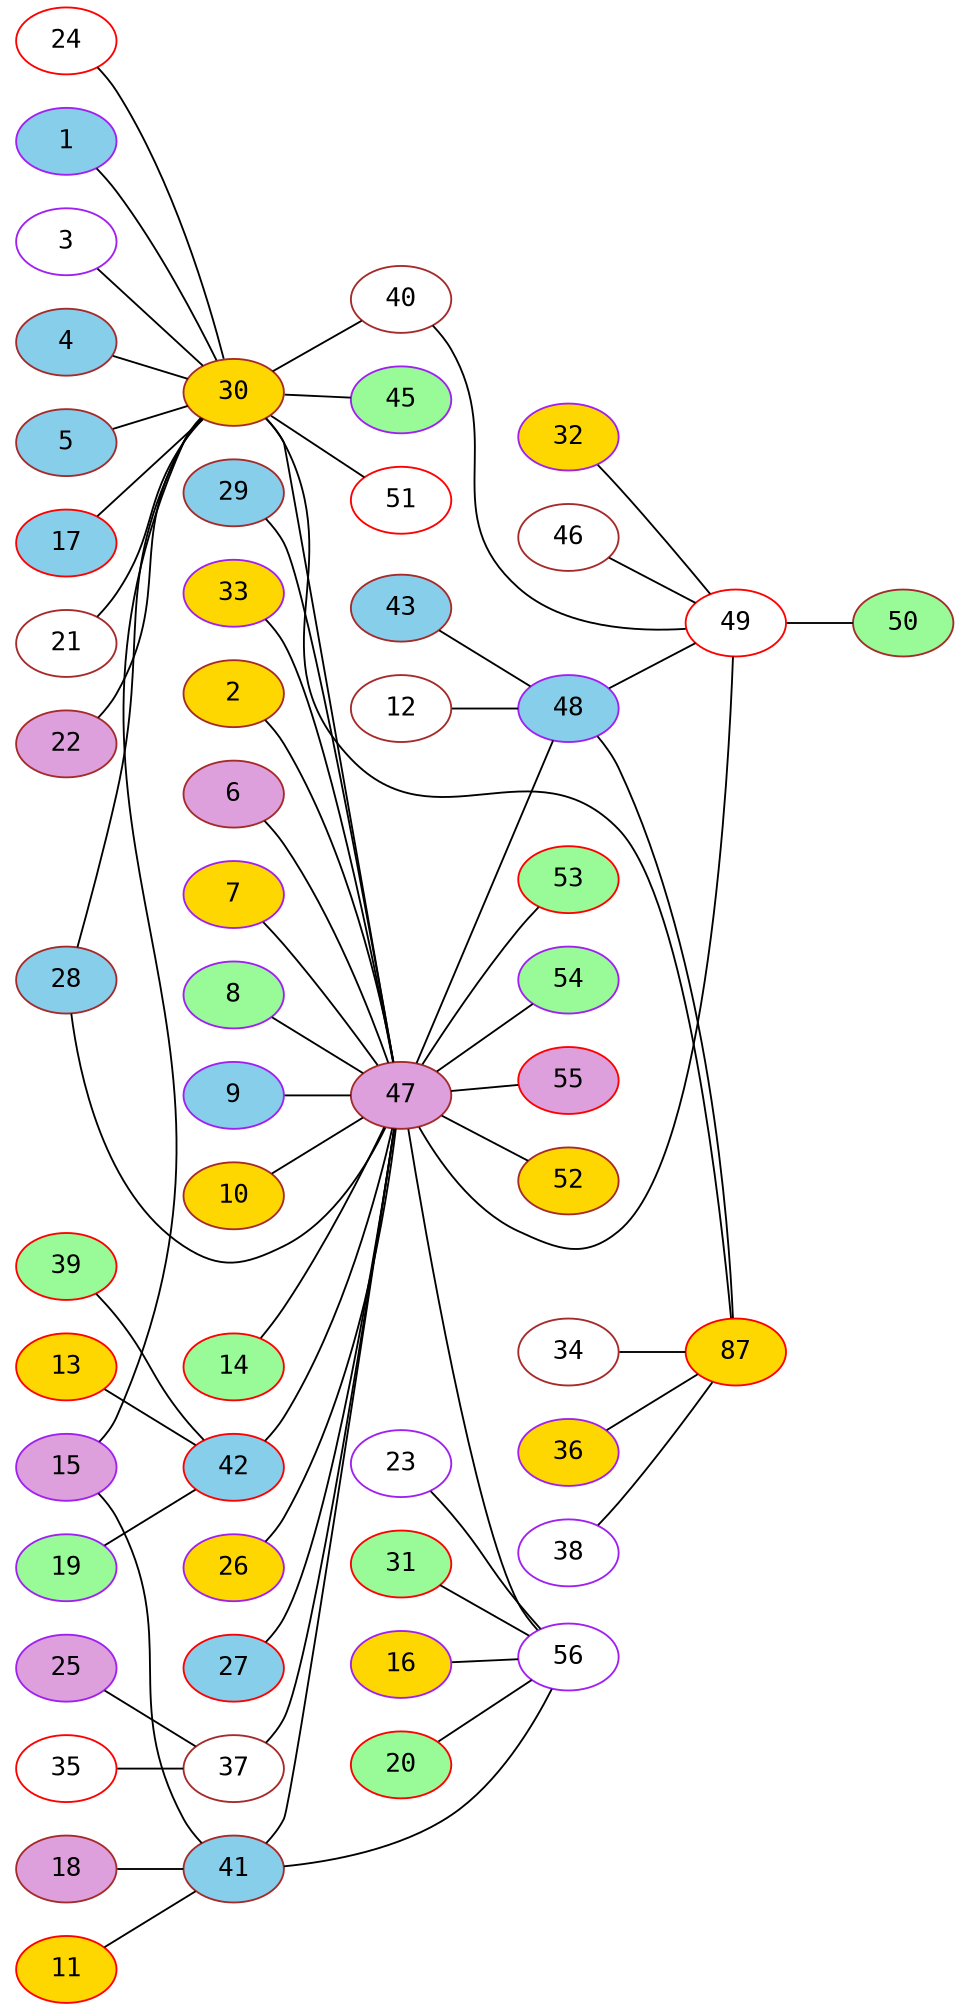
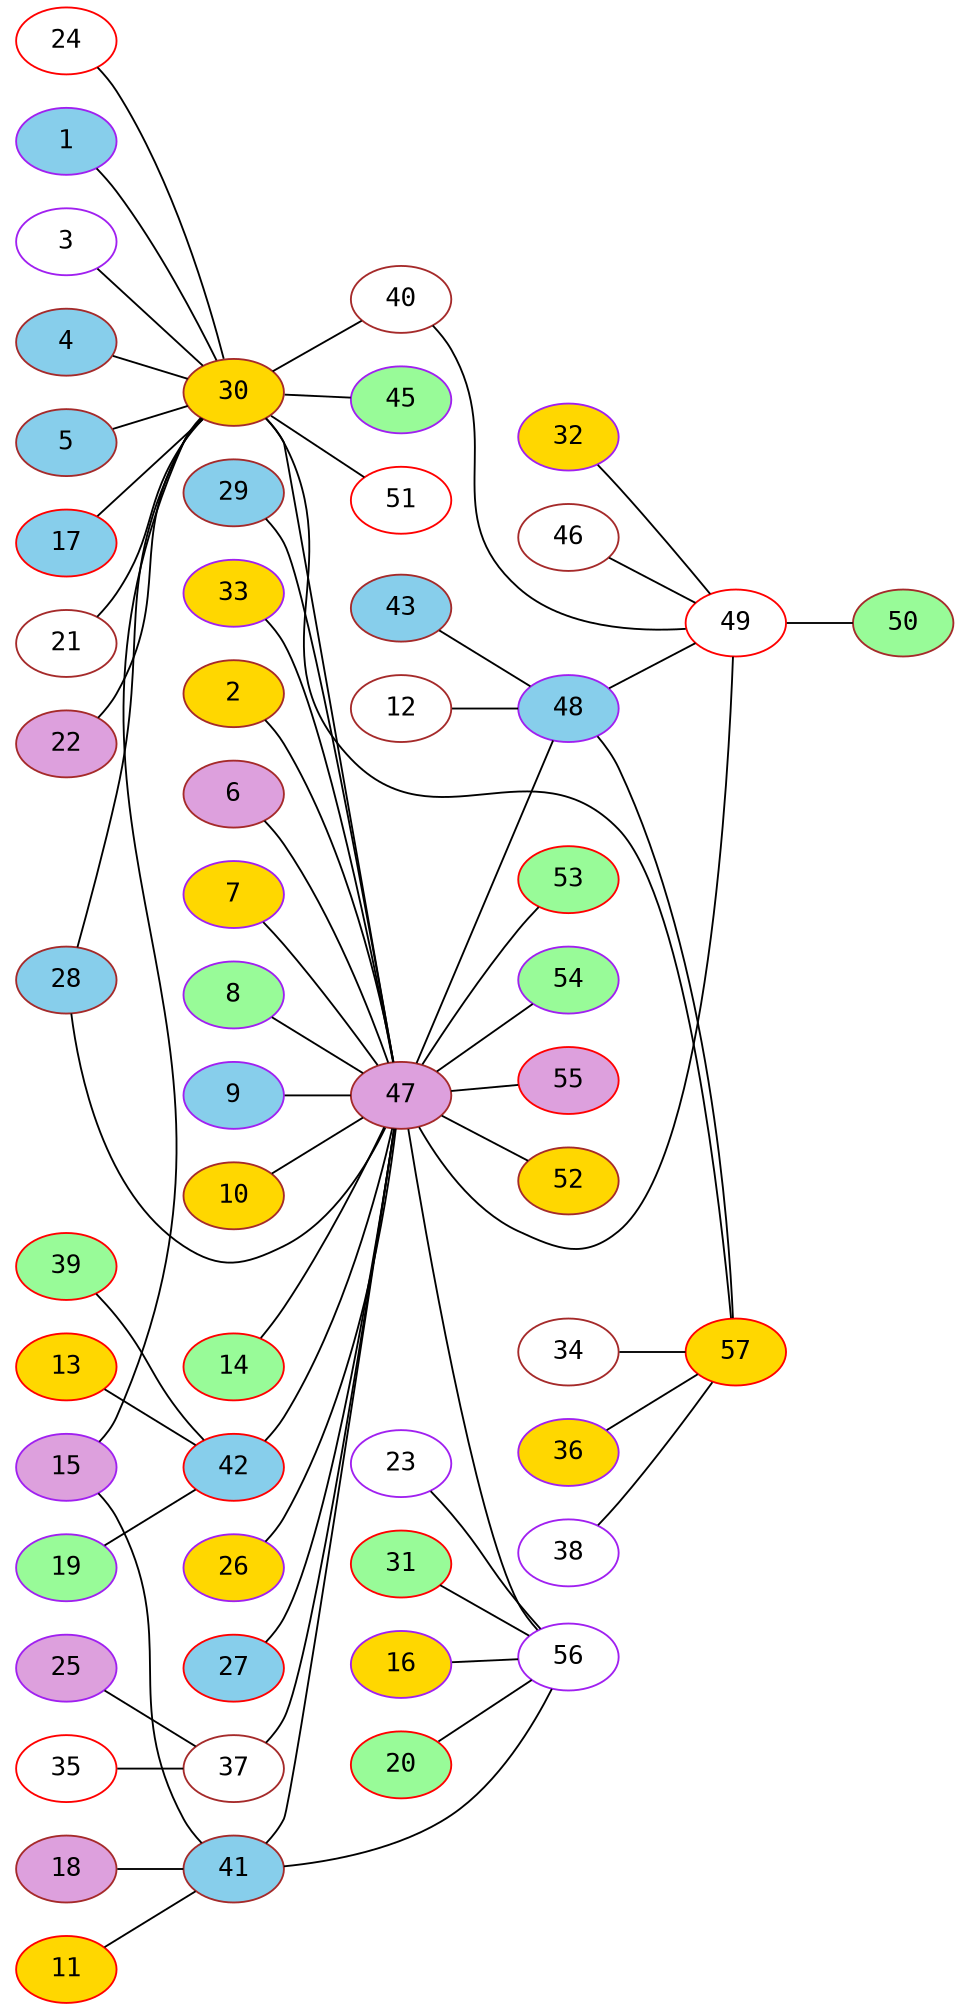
node "87": label "87" -> "57"
